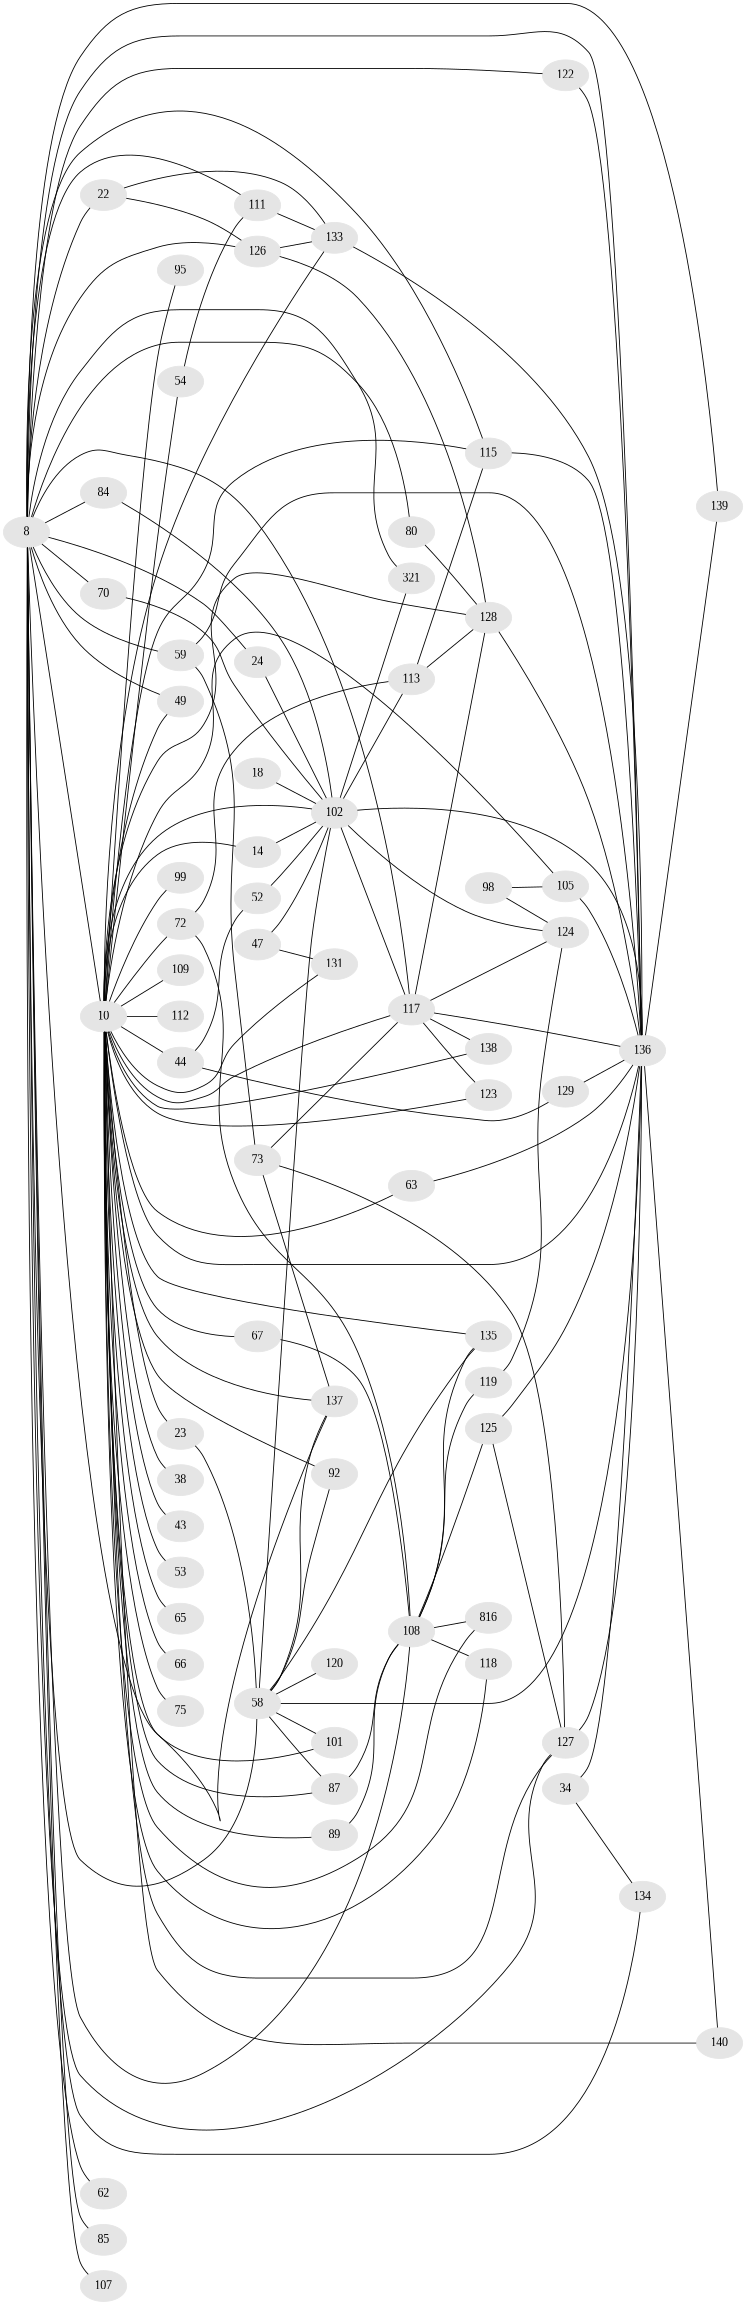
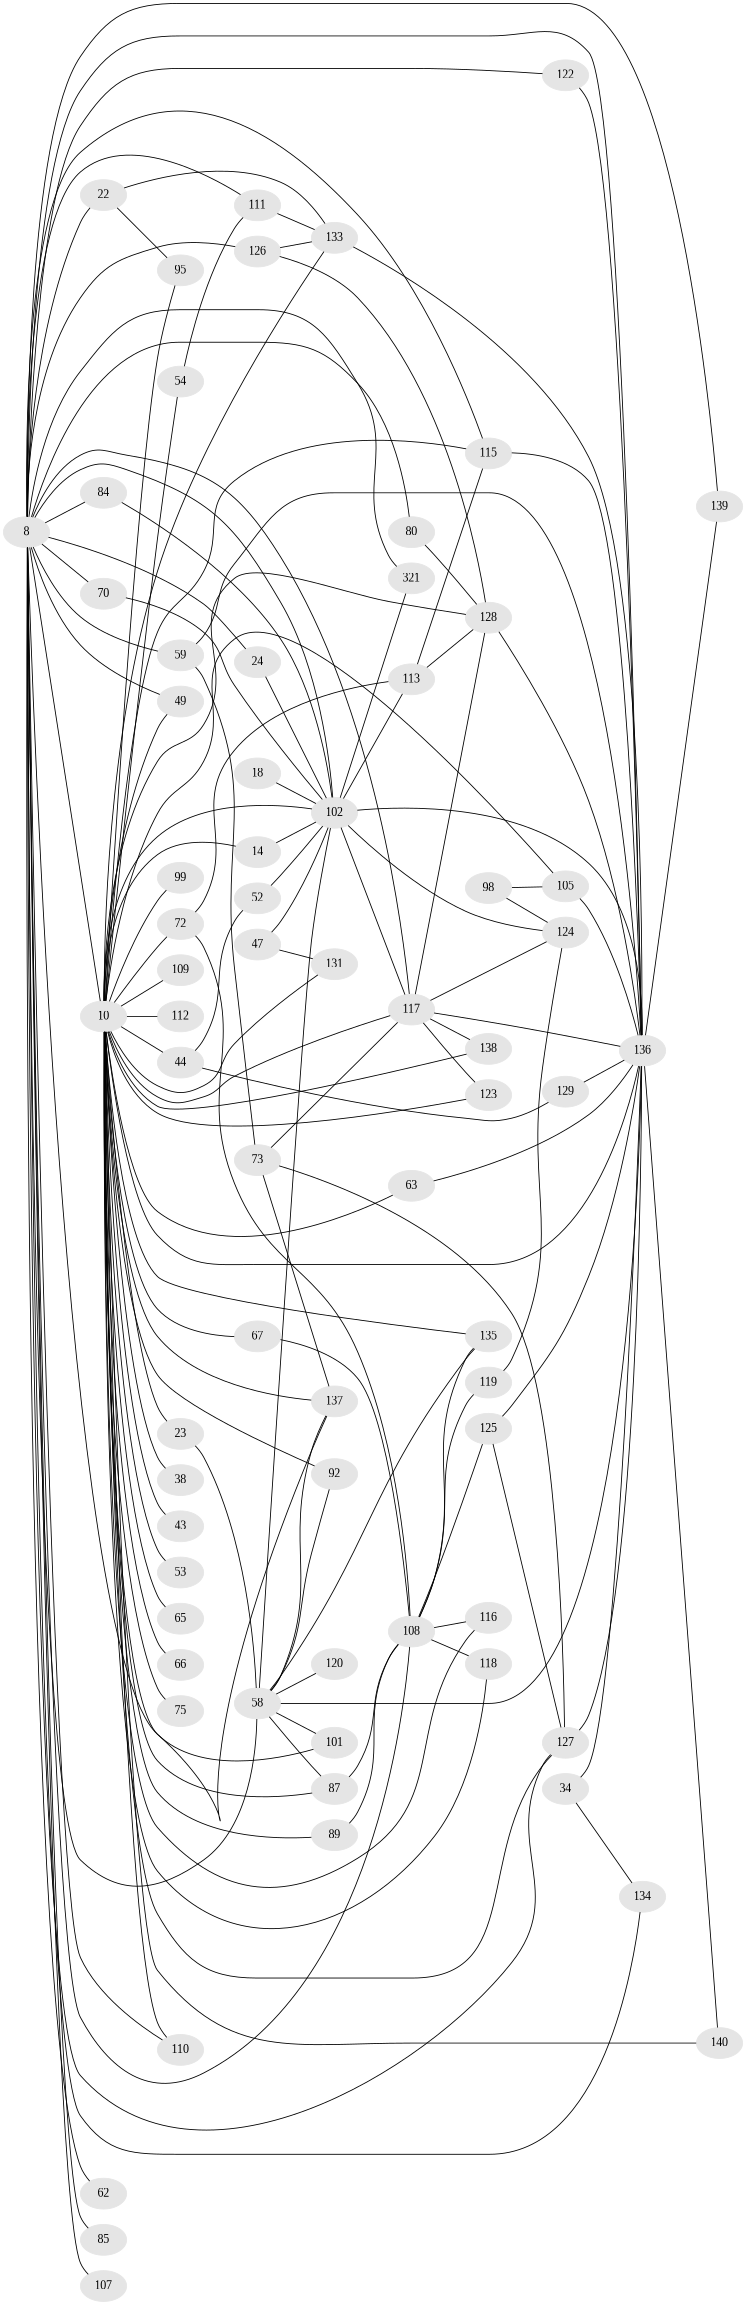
edge "22" -- "126": now "22" -- "95"
edge "8" -- "102": added
node "816": label "816" -> "116"
node "110": added
